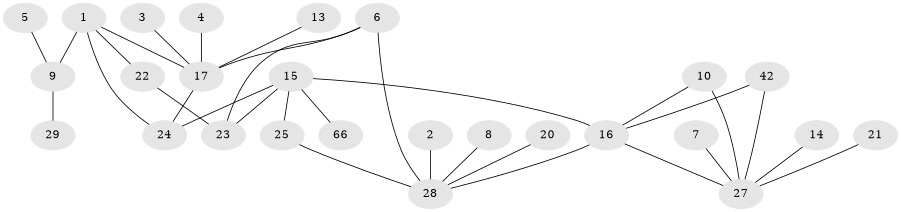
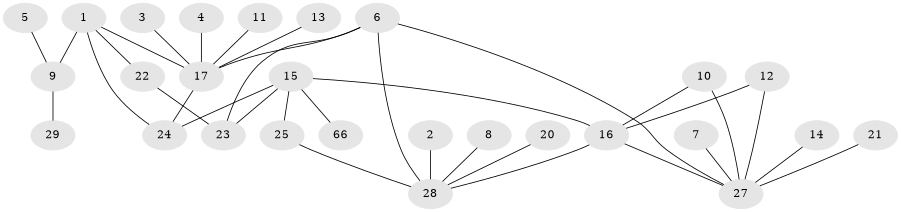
node "11": added
node "42": label "42" -> "12"
edge "6" -- "27": added
